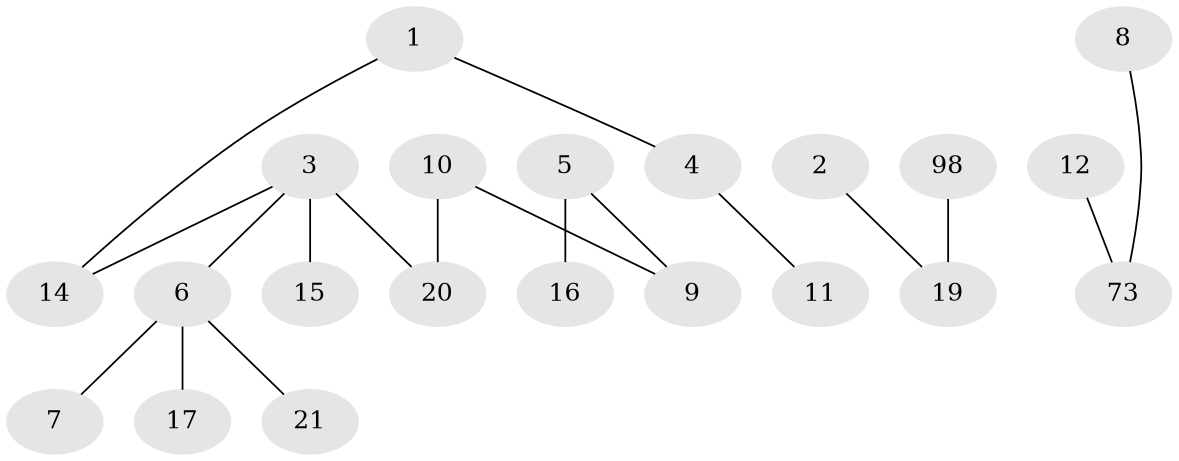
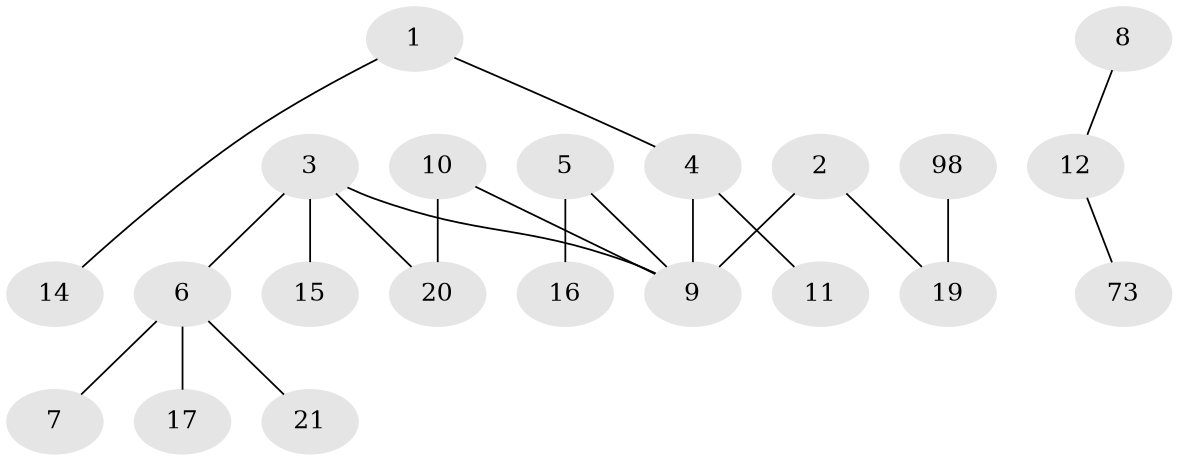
edge "8" -- "73": now "8" -- "12"
edge "2" -- "9": added
edge "3" -- "14": now "3" -- "9"
edge "4" -- "9": added
